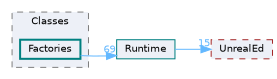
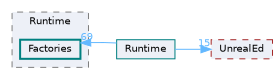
cluster "Classes": label "Classes" -> "Runtime"
edge "Factories" -> "Runtime": reversed
